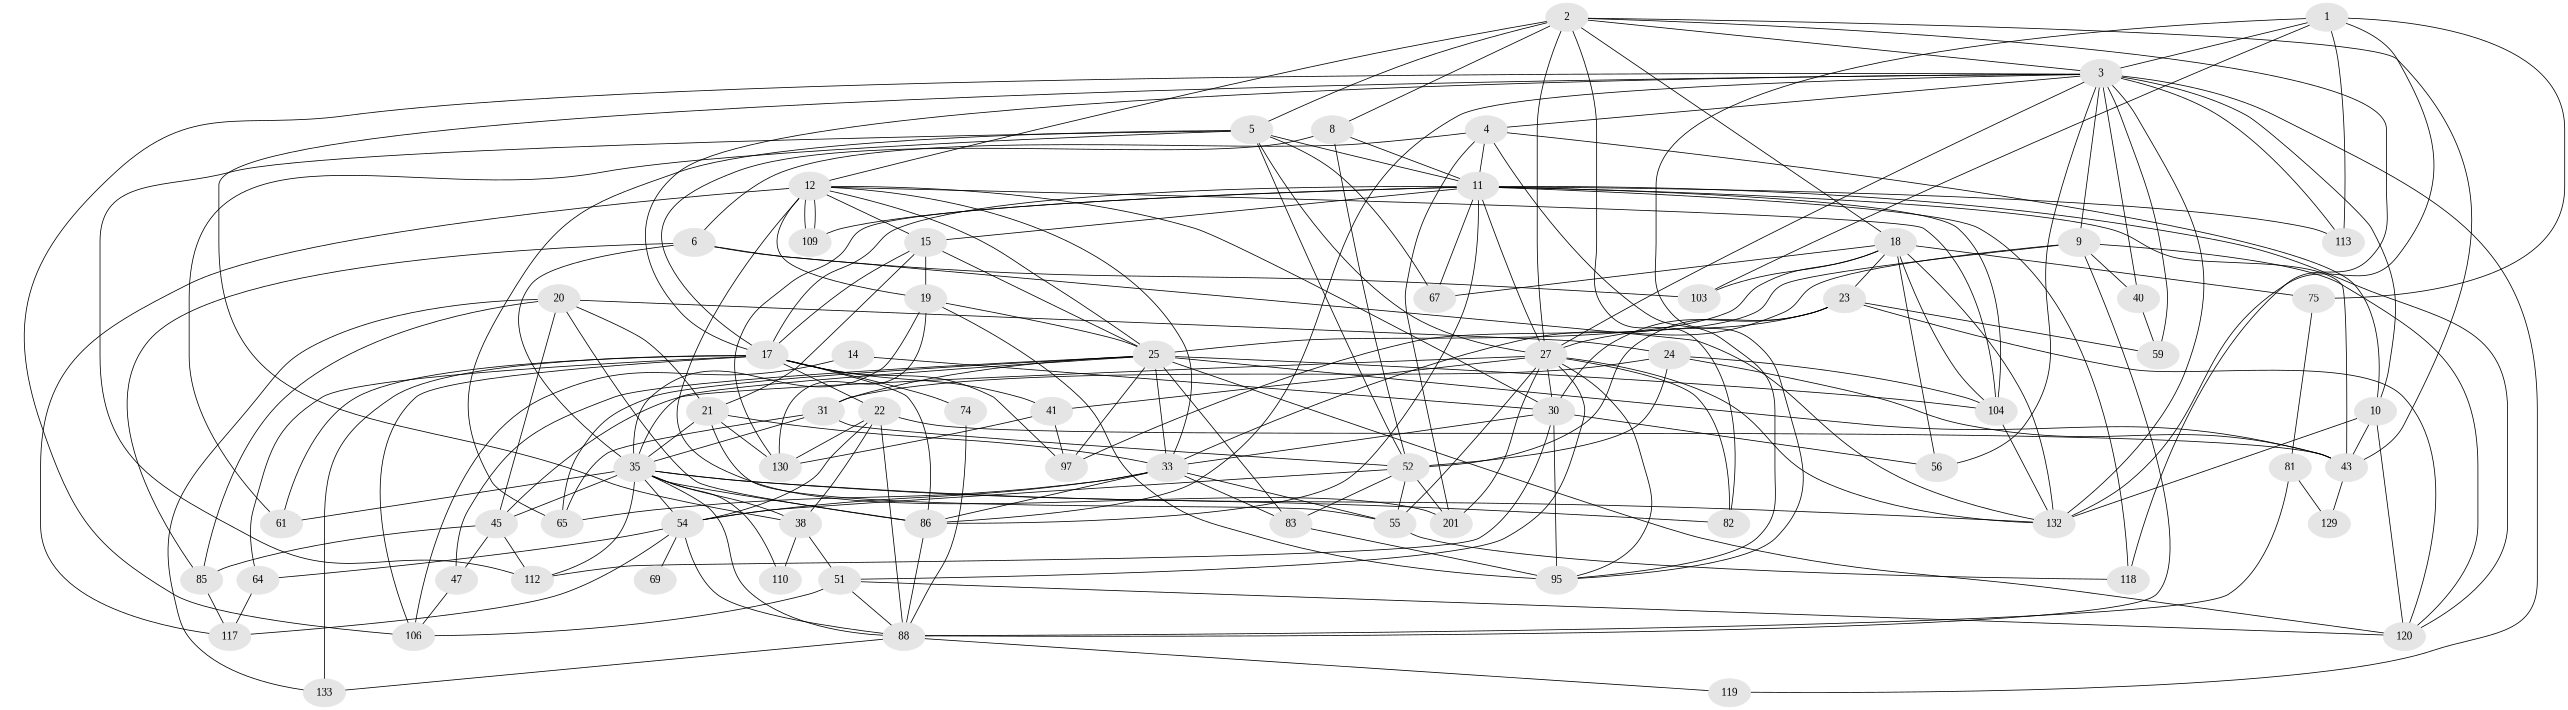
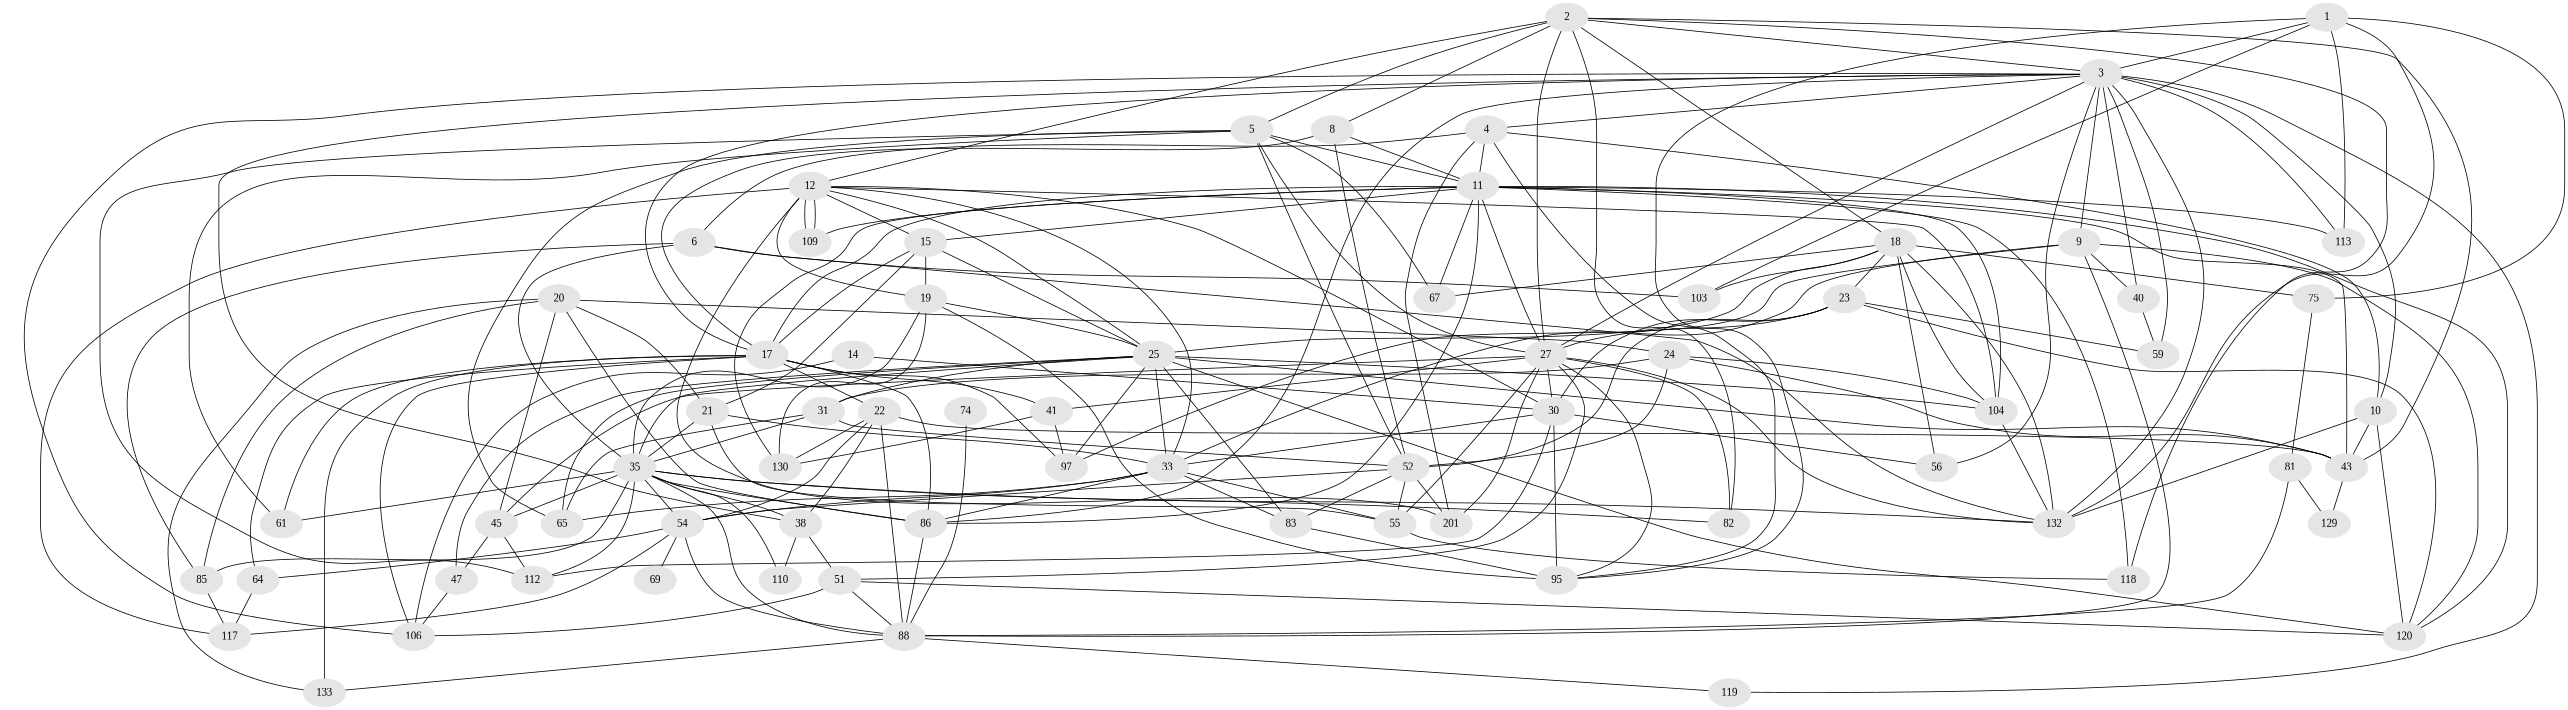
edge "17" -- "74": removed
edge "21" -- "130": removed
edge "45" -- "85": now "35" -- "85"
